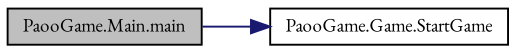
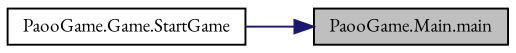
edge "PaooGame.Main.main" -> "PaooGame.Game.StartGame": reversed
